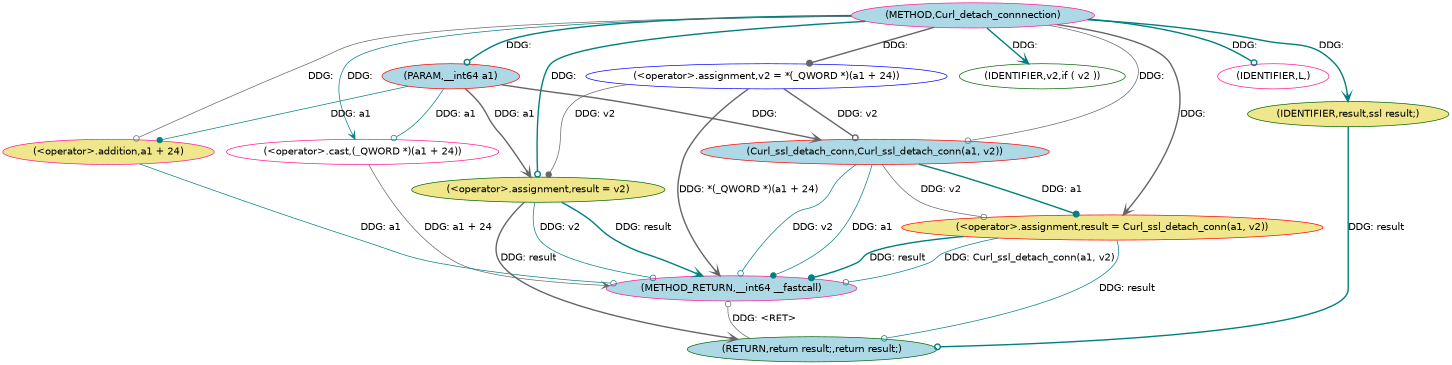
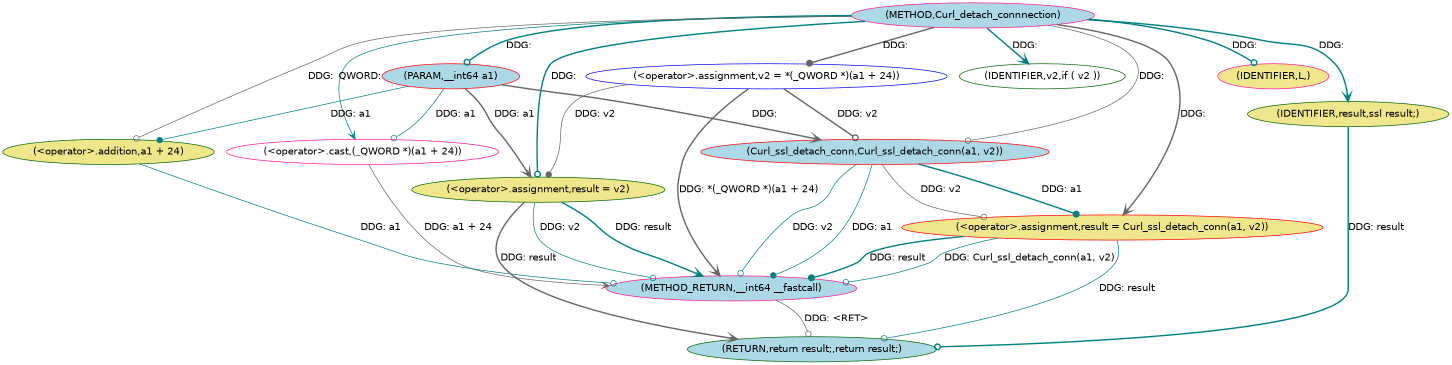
edge "(METHOD,Curl_detach_connnection)" -> "(<operator>.cast,(_QWORD *)(a1 + 24))": label "DDG: " -> "QWORD: "
node "(IDENTIFIER,L,)": fillcolor white -> khaki
node "(<operator>.addition,a1 + 24)": color deeppink -> darkgreen
edge "(RETURN,return result;,return result;)" -> "(METHOD_RETURN,__int64 __fastcall)": reversed
